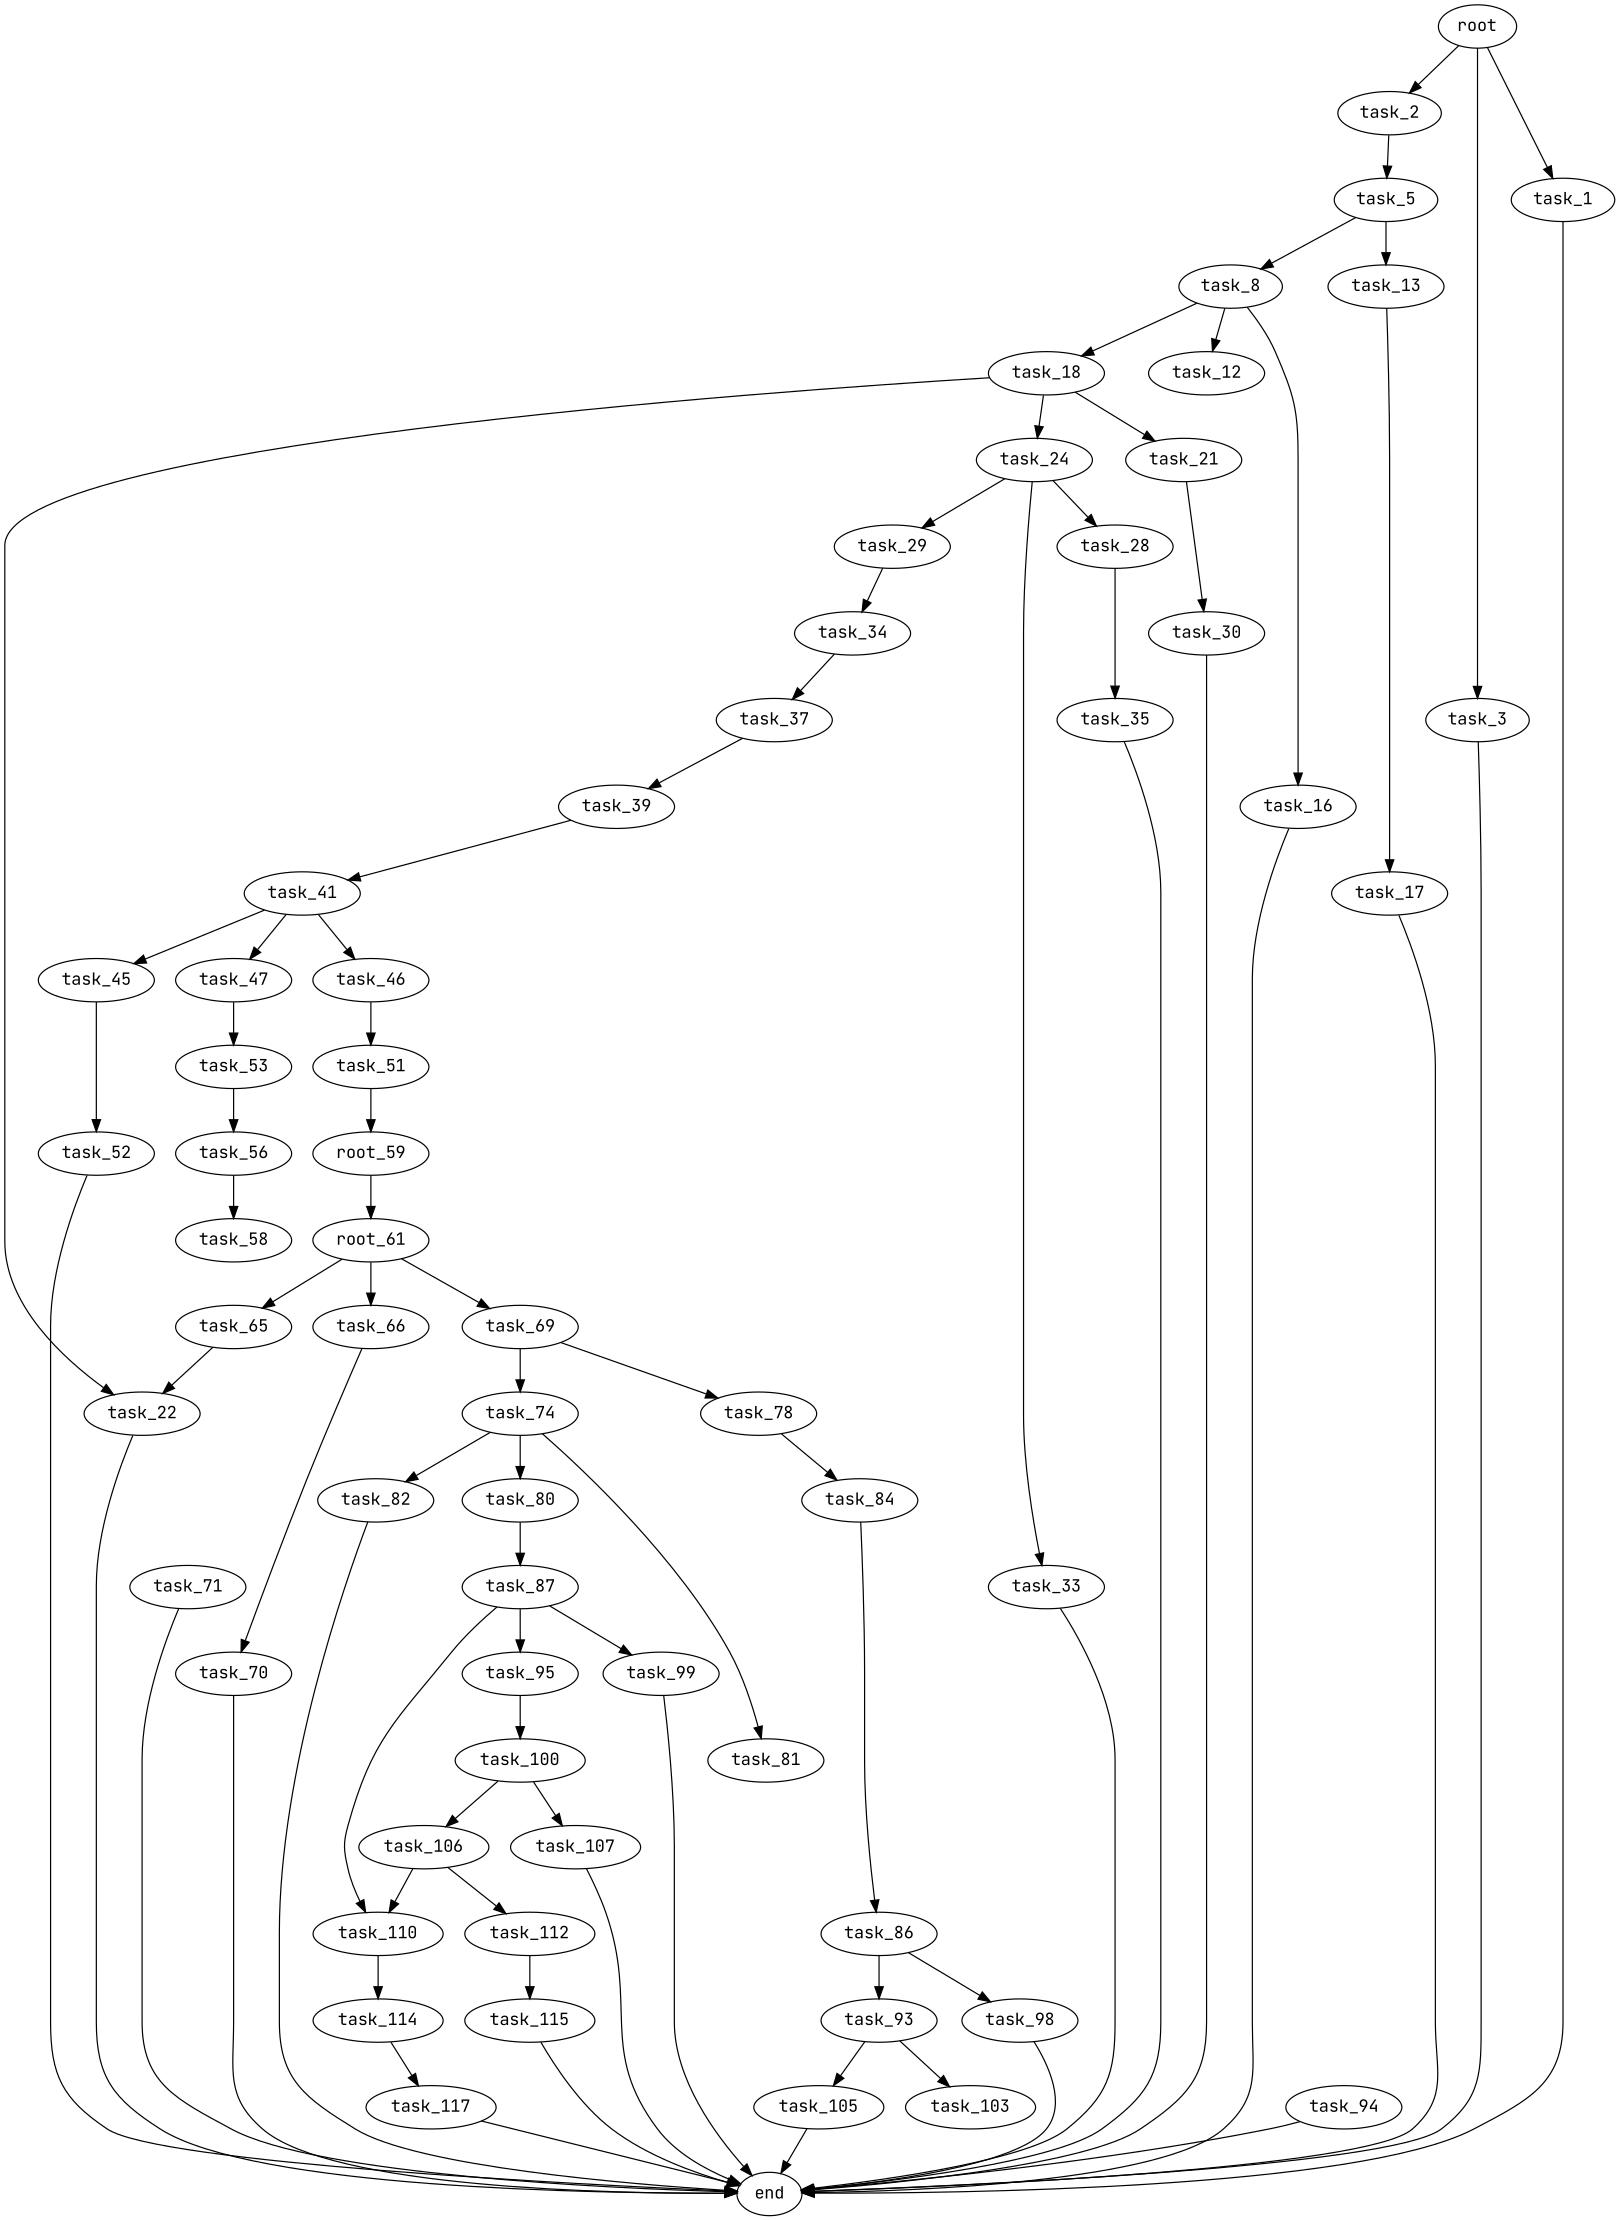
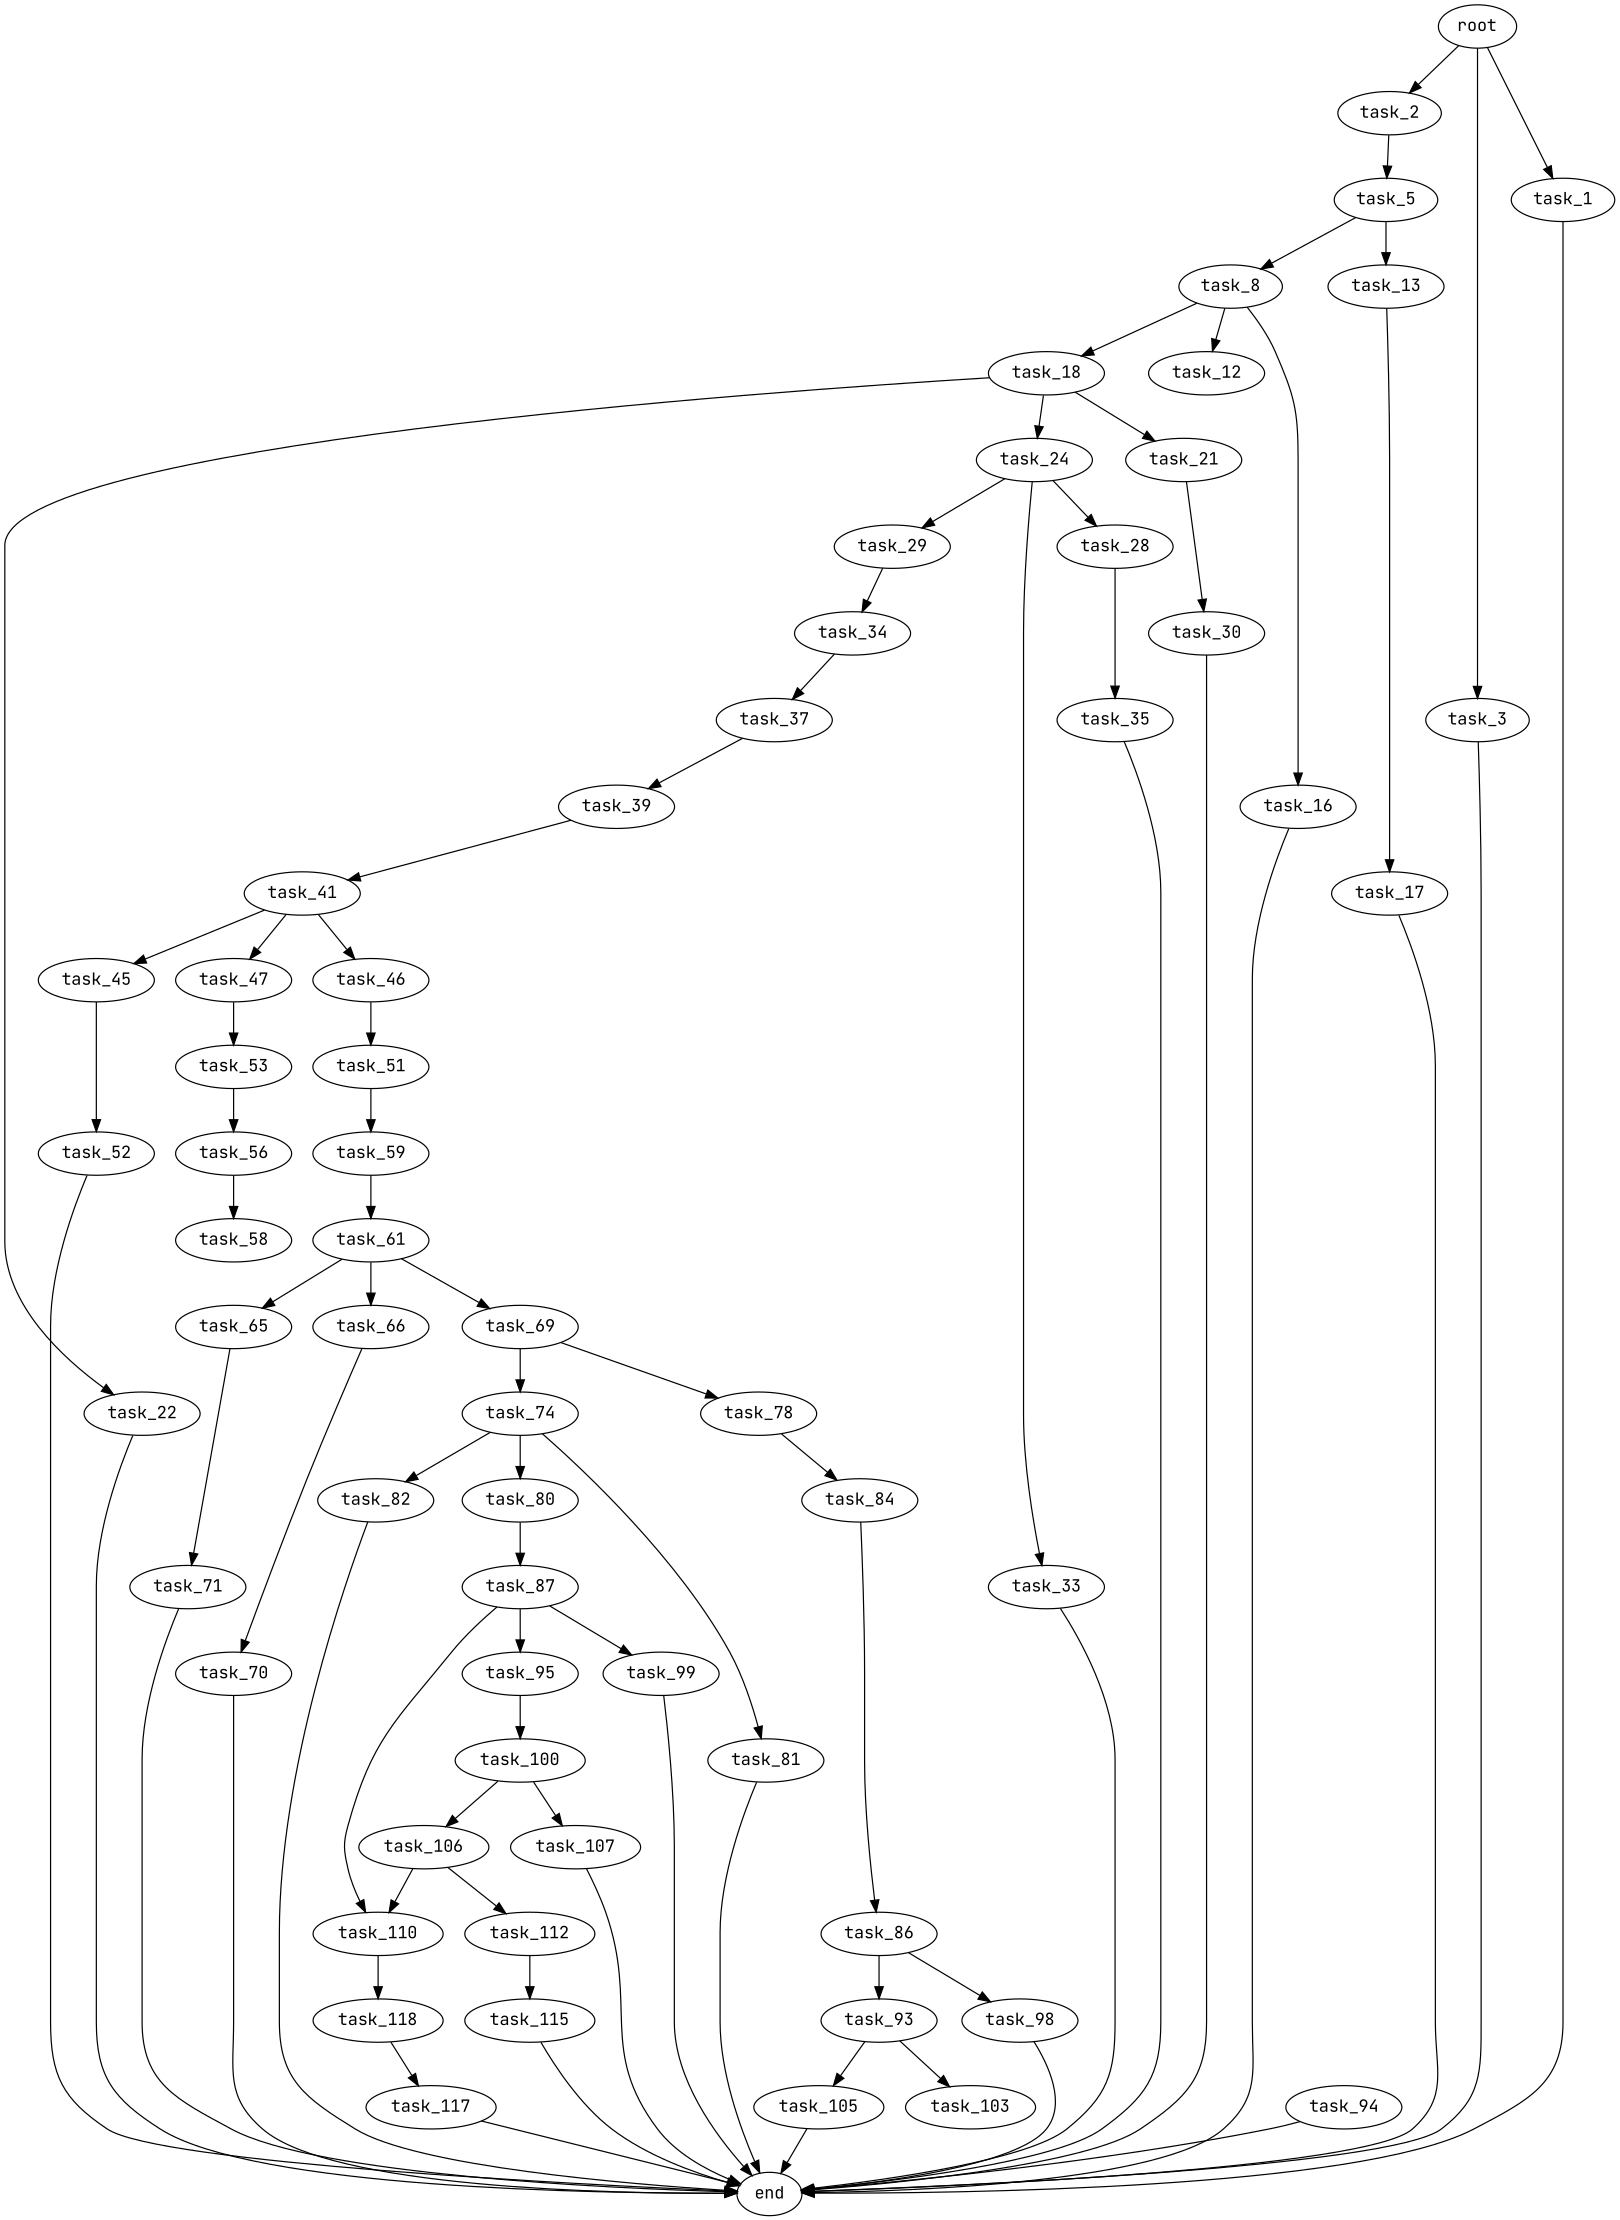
node "root_59": label "root_59" -> "task_59"
node "root_61": label "root_61" -> "task_61"
edge "task_65" -> "task_22": now "task_65" -> "task_71"
edge "task_81" -> "end": added
node "task_114": label "task_114" -> "task_118"
